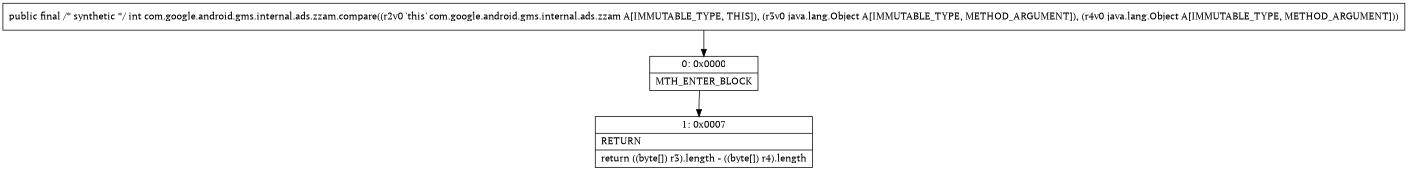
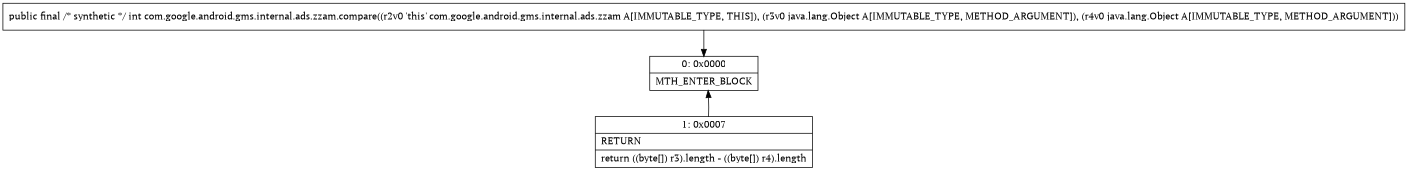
edge "0: 0x0000" -> "1: 0x0007": reversed
